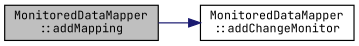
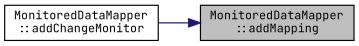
edge "MonitoredDataMapper ::addMapping" -> "MonitoredDataMapper ::addChangeMonitor": reversed
